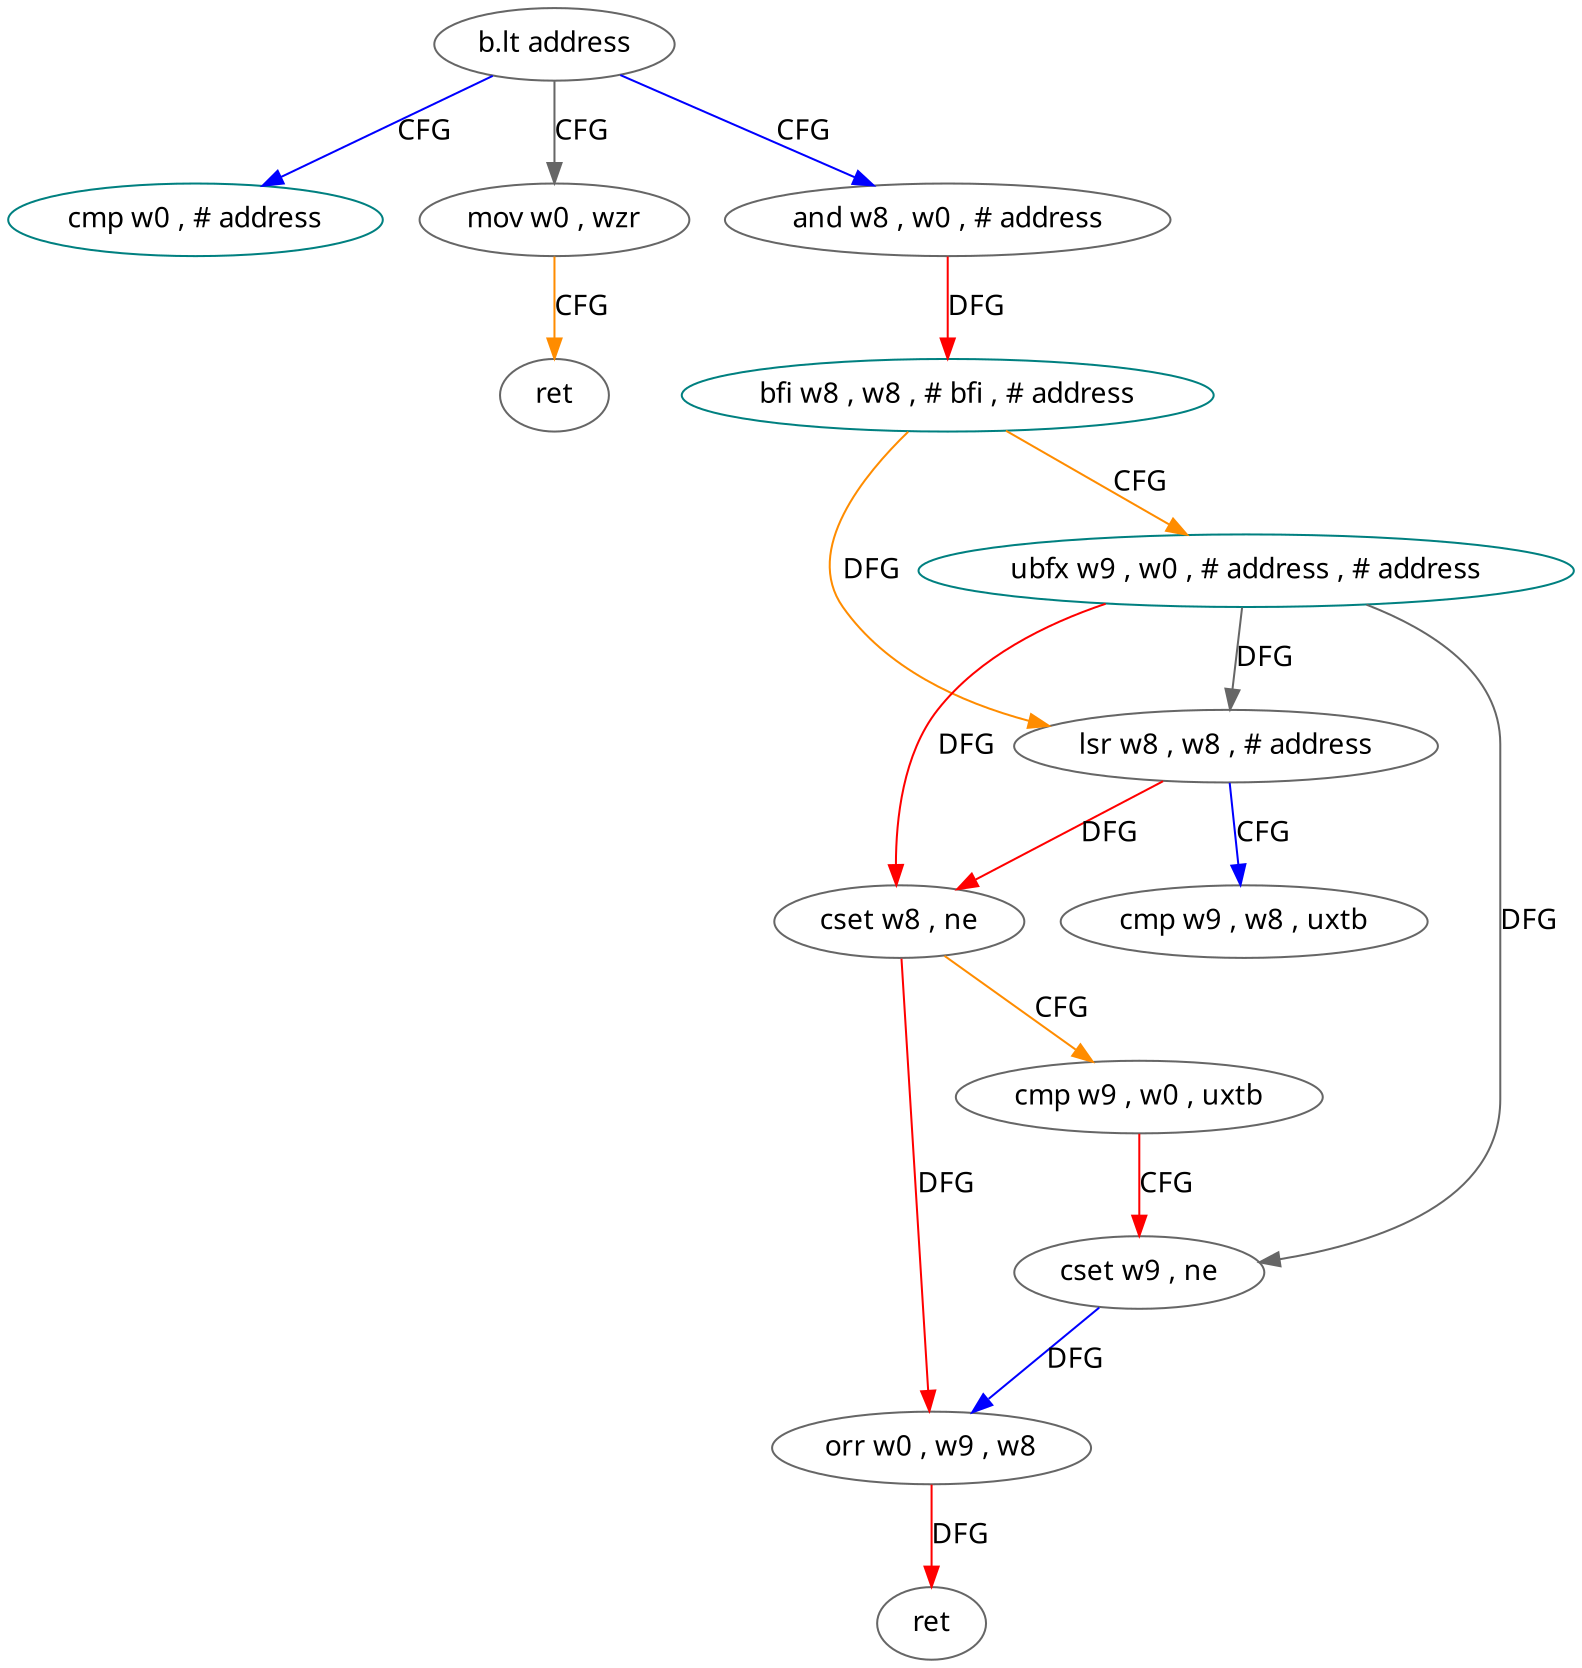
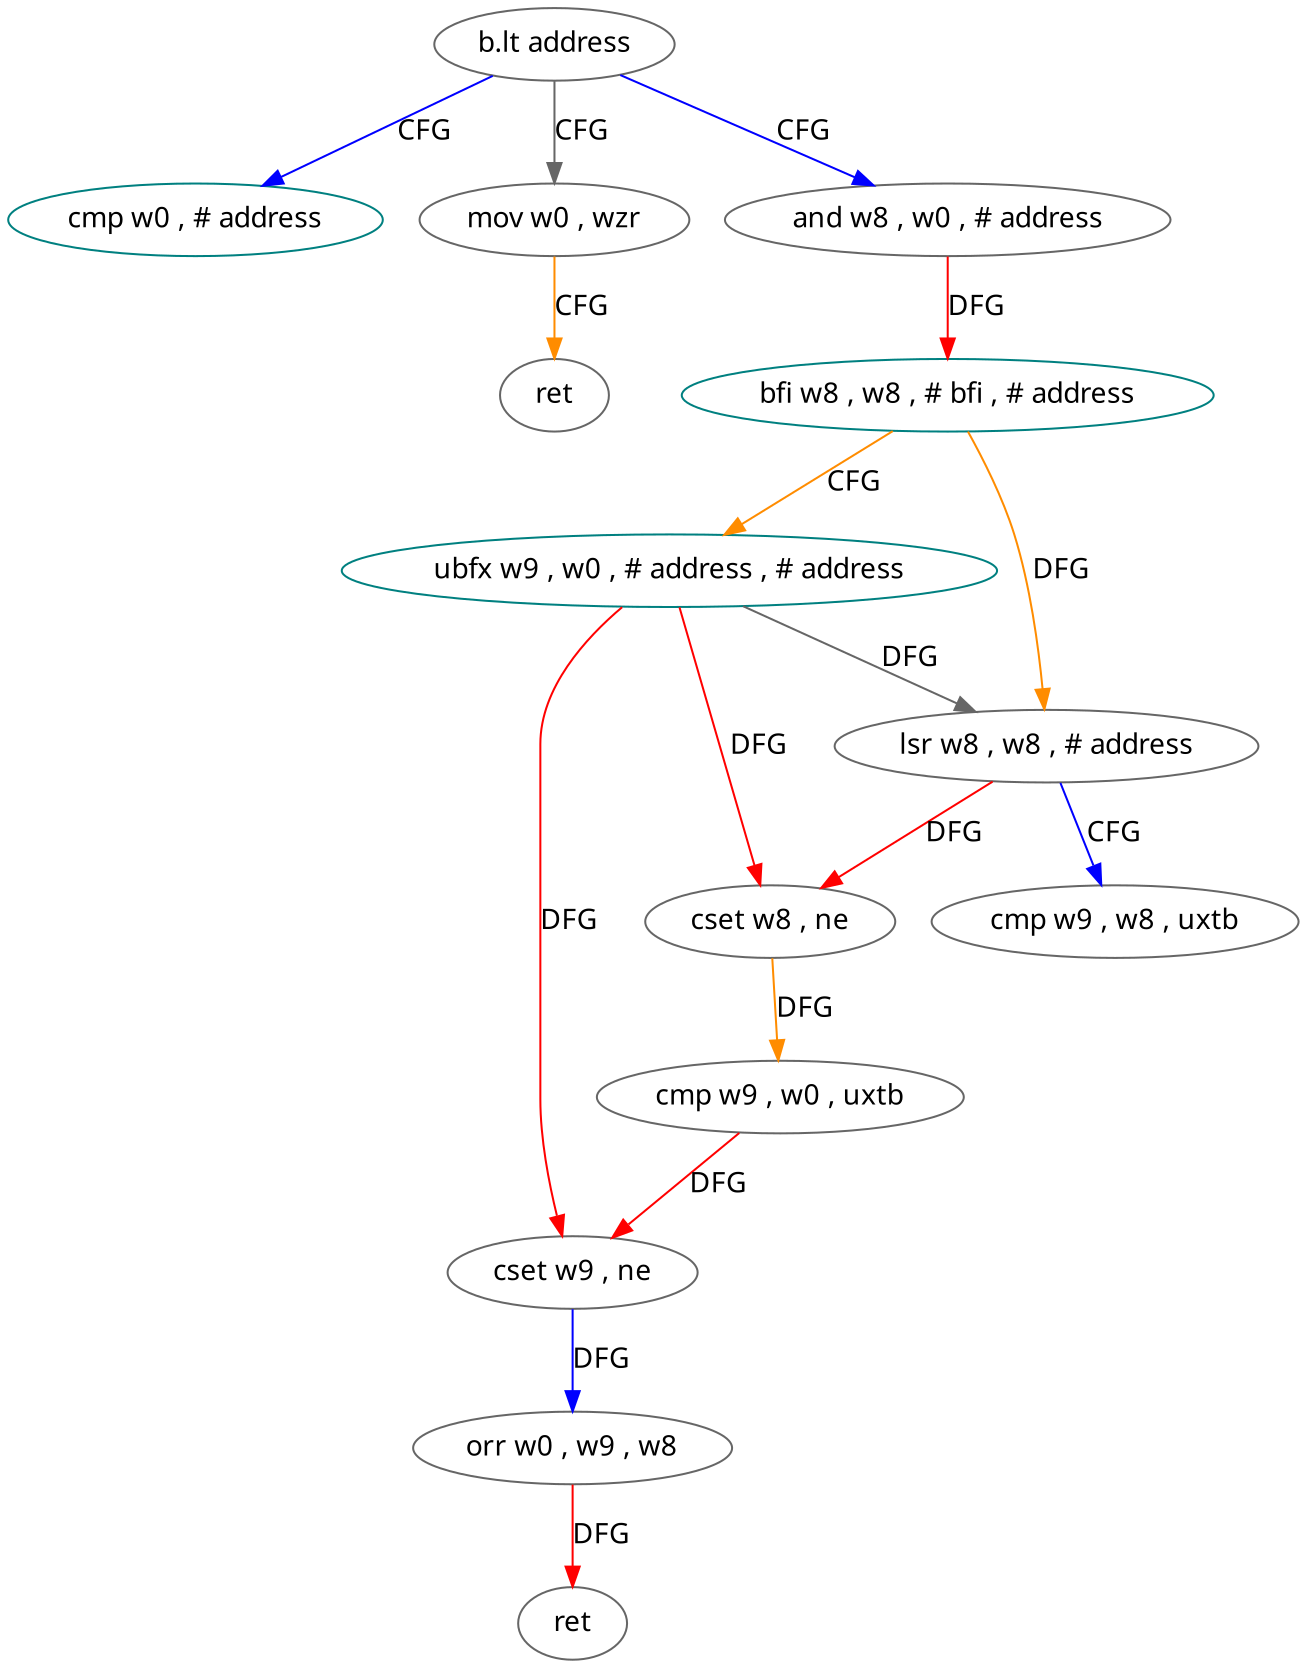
edge "ubfx w9 , w0 , # address , # address" -> "cset w9 , ne": color gray40 -> red
edge "cset w8 , ne" -> "cmp w9 , w0 , uxtb": label "CFG" -> "DFG"
edge "cset w8 , ne" -> "orr w0 , w9 , w8": removed, label "DFG"
edge "cmp w9 , w0 , uxtb" -> "cset w9 , ne": label "CFG" -> "DFG"
